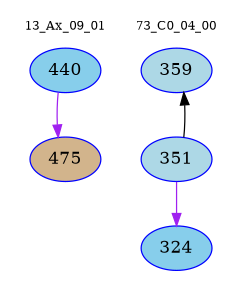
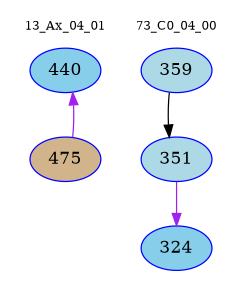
cluster "13_Ax_09_01": label "13_Ax_09_01" -> "13_Ax_04_01"
edge "440" -> "475": reversed
edge "351" -> "359": reversed
